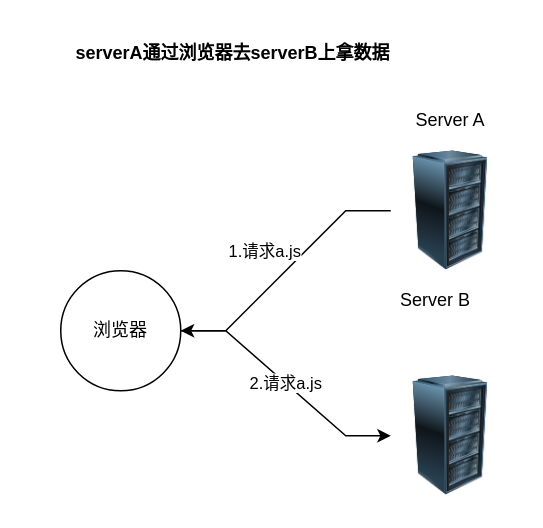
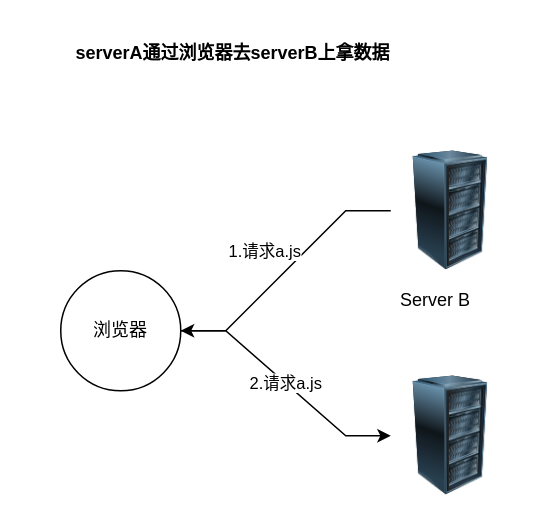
node "Server A": removed
